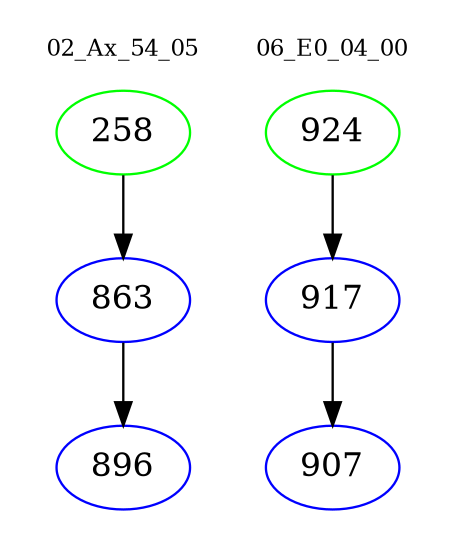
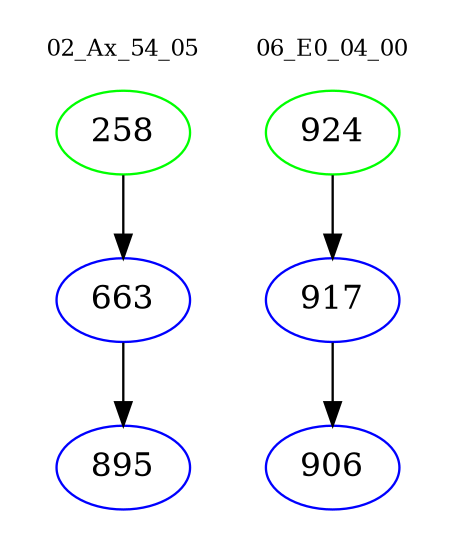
node "863": label "863" -> "663"
node "896": label "896" -> "895"
node "907": label "907" -> "906"
